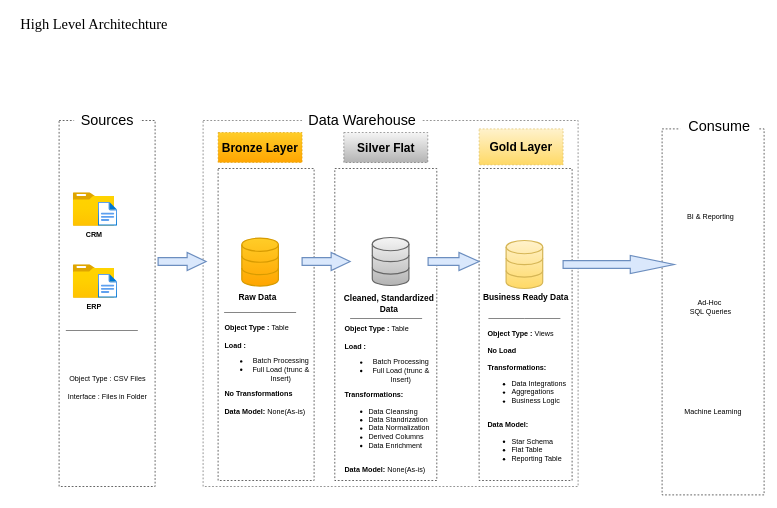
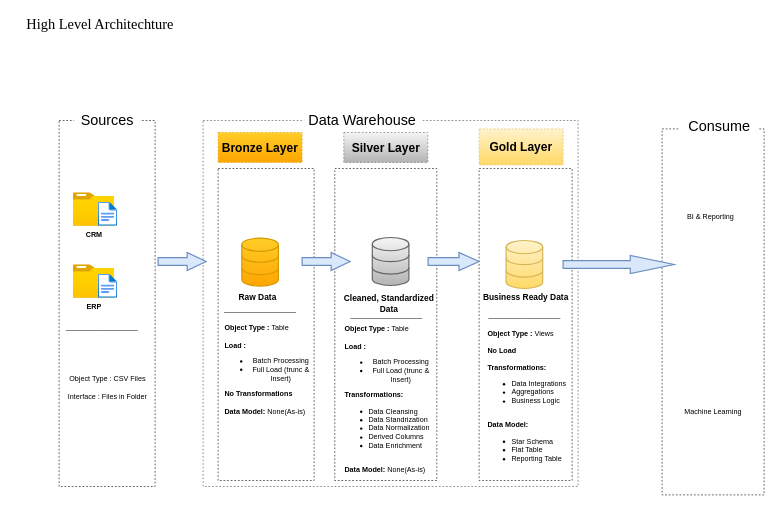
node "High Level Architechture": moved (94, 24) -> (100, 24)
node "Silver Flat": label "Silver Flat" -> "Silver Layer"
node "Ad-Hoc SQL Queries": removed
